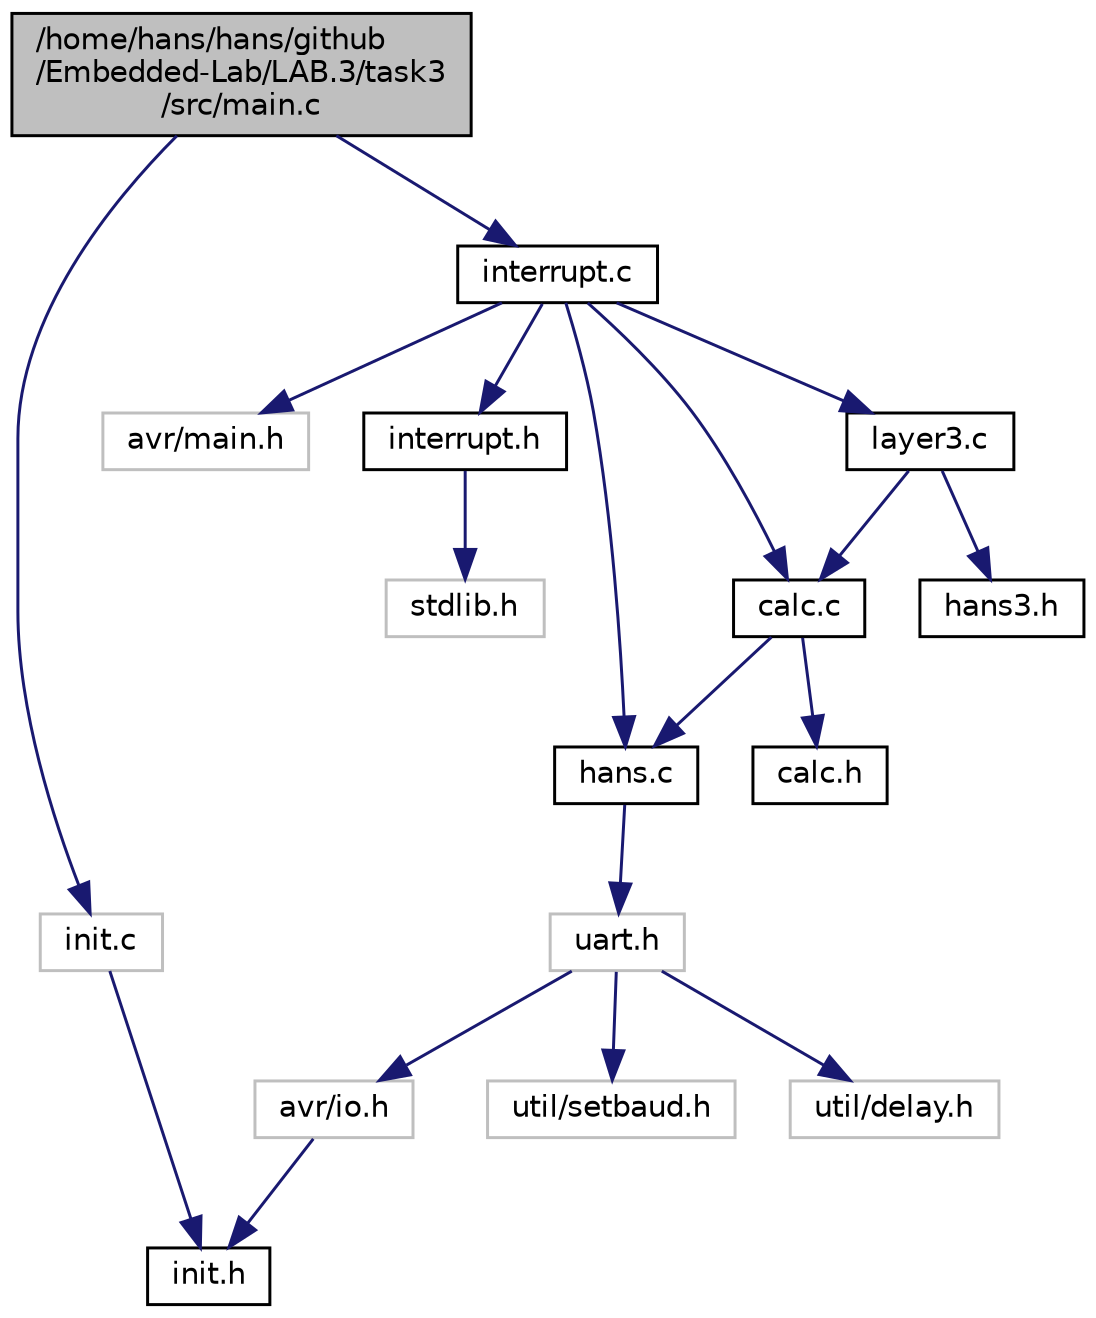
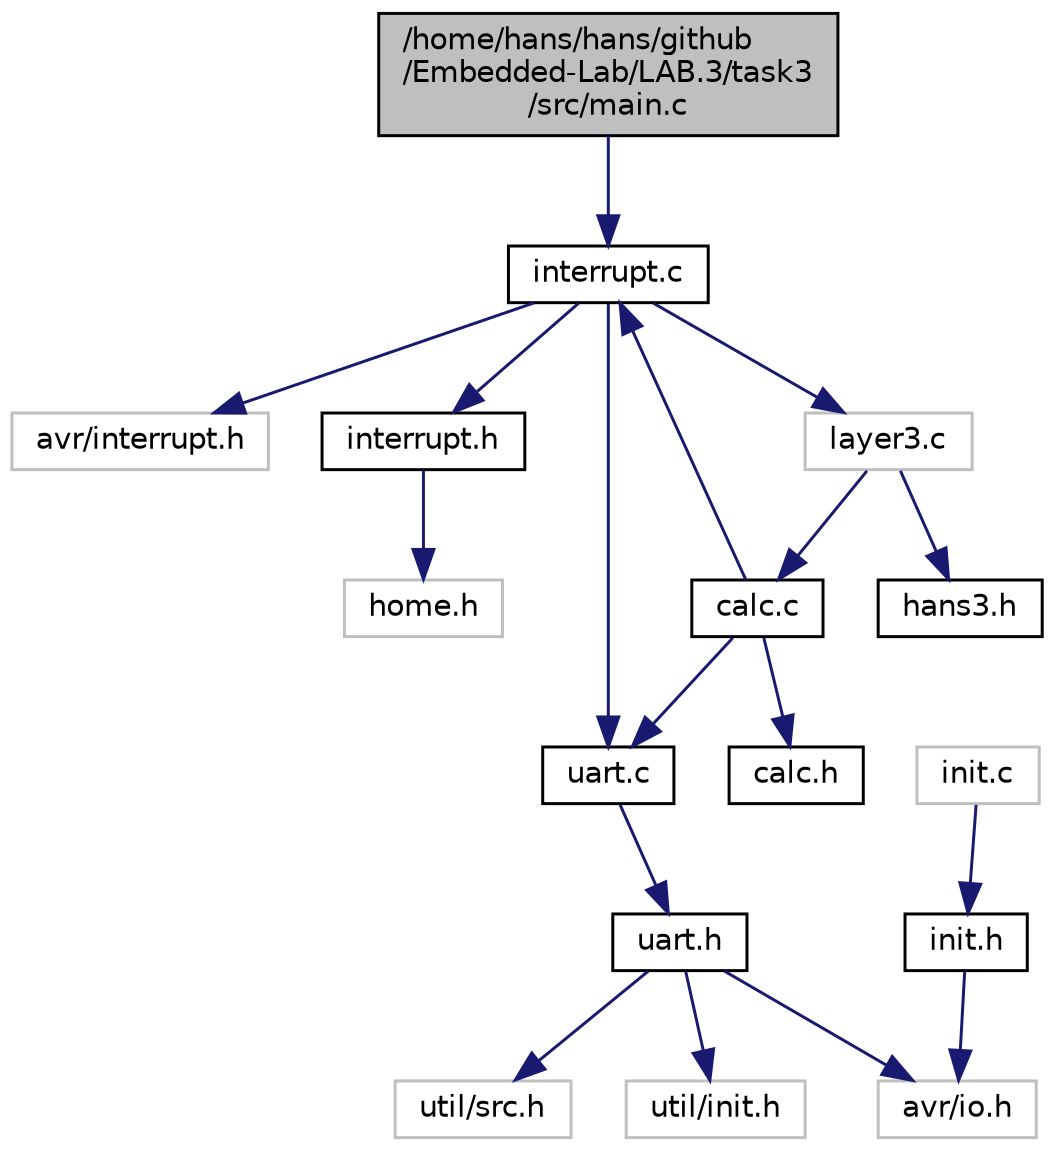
edge "interrupt.c" -> "calc.c": reversed
node "avr/main.h": label "avr/main.h" -> "avr/interrupt.h"
node "layer3.c": color black -> grey75
edge "/home/hans/hans/github /Embedded-Lab/LAB.3/task3 /src/main.c" -> "init.c": removed
node "stdlib.h": label "stdlib.h" -> "home.h"
node "hans.c": label "hans.c" -> "uart.c"
node "uart.h": color grey75 -> black
node "util/setbaud.h": label "util/setbaud.h" -> "util/src.h"
node "util/delay.h": label "util/delay.h" -> "util/init.h"
edge "avr/io.h" -> "init.h": reversed
